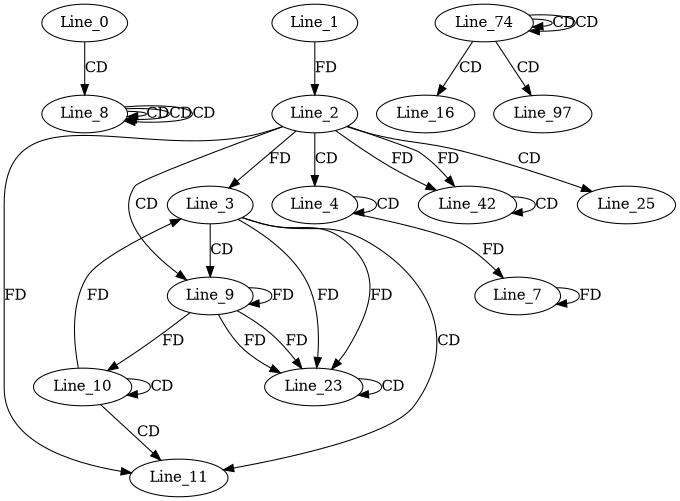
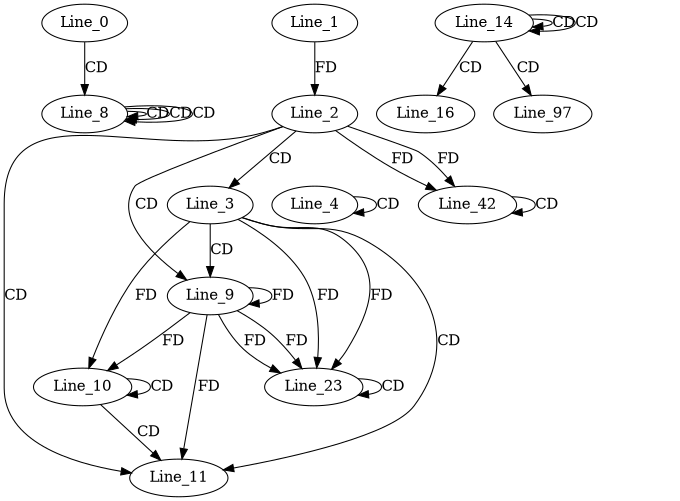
node "Line_74": label "Line_74" -> "Line_14"
edge "Line_2" -> "Line_4": removed, label "CD"
edge "Line_2" -> "Line_3": label "FD" -> "CD"
node "Line_25": removed
edge "Line_10" -> "Line_3": reversed
edge "Line_2" -> "Line_11": label "FD" -> "CD"
node "Line_7": removed
edge "Line_9" -> "Line_11": added, label "FD"
